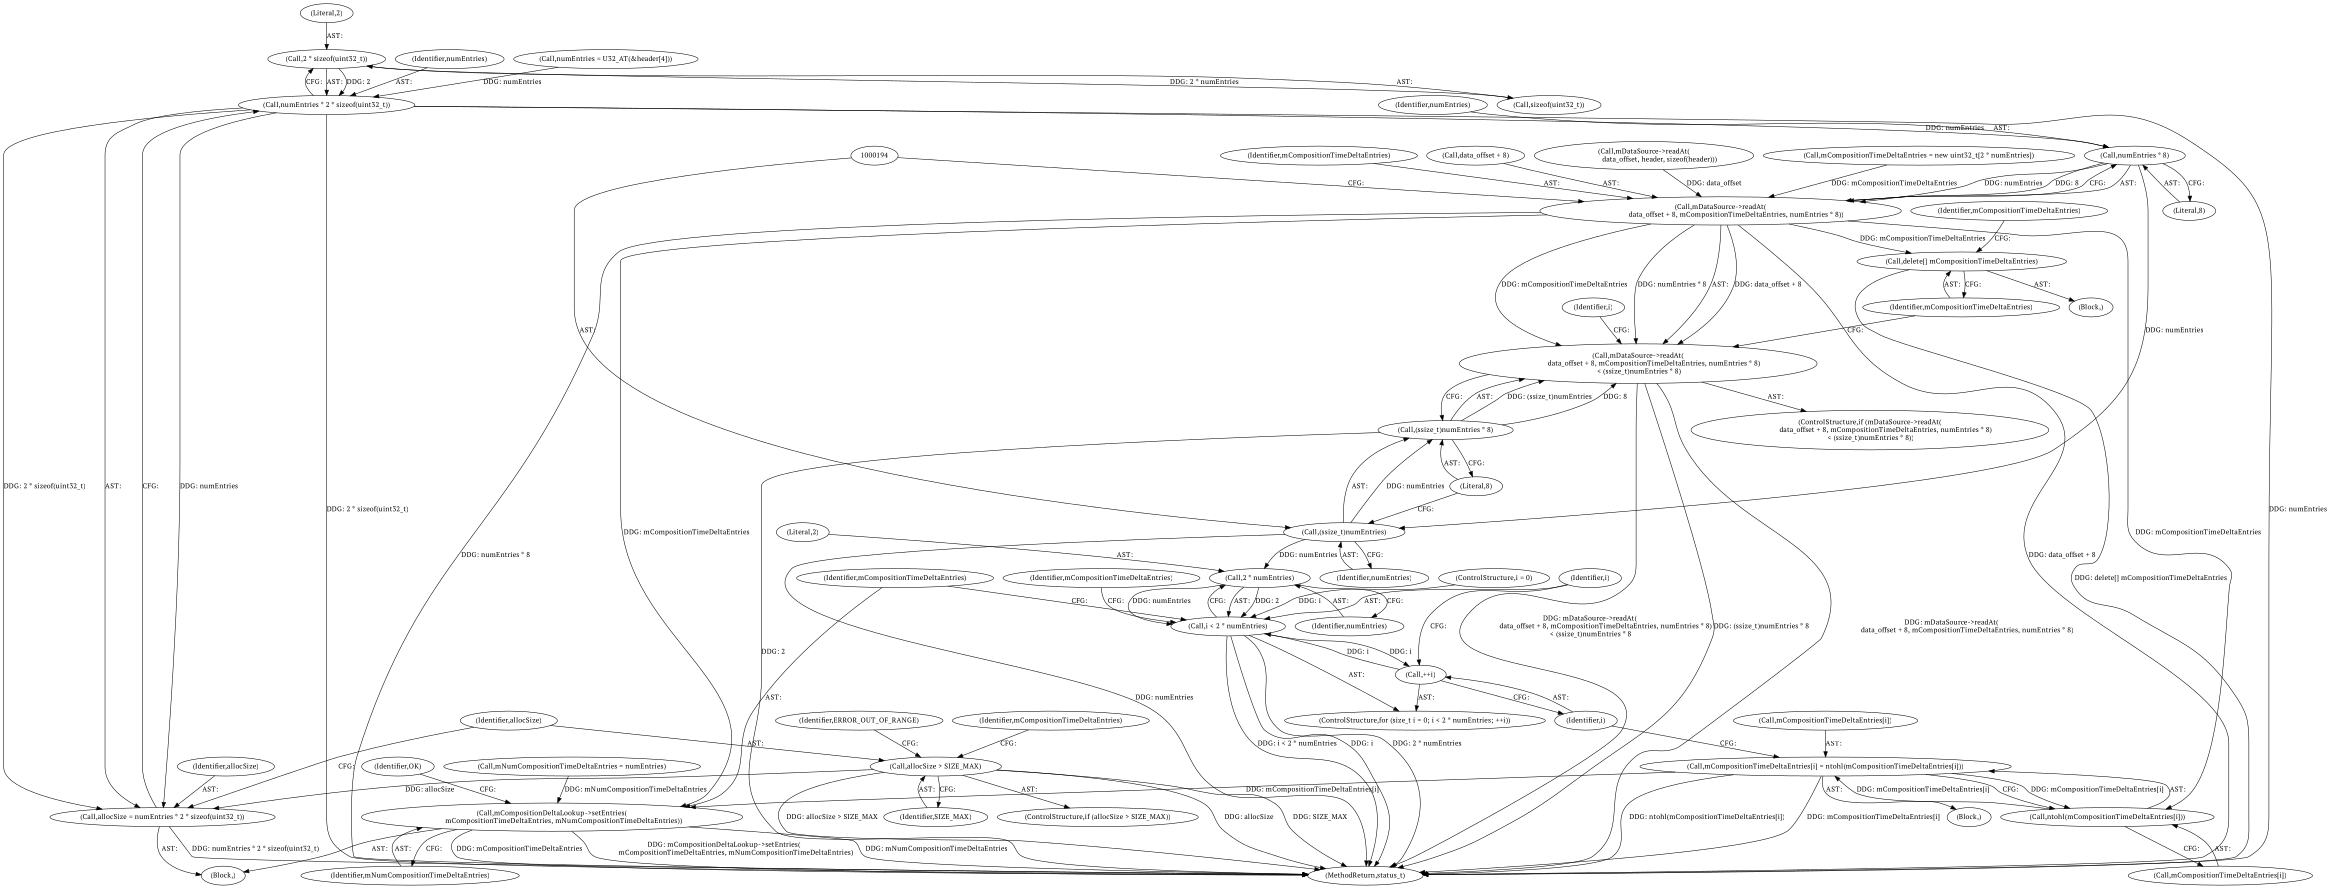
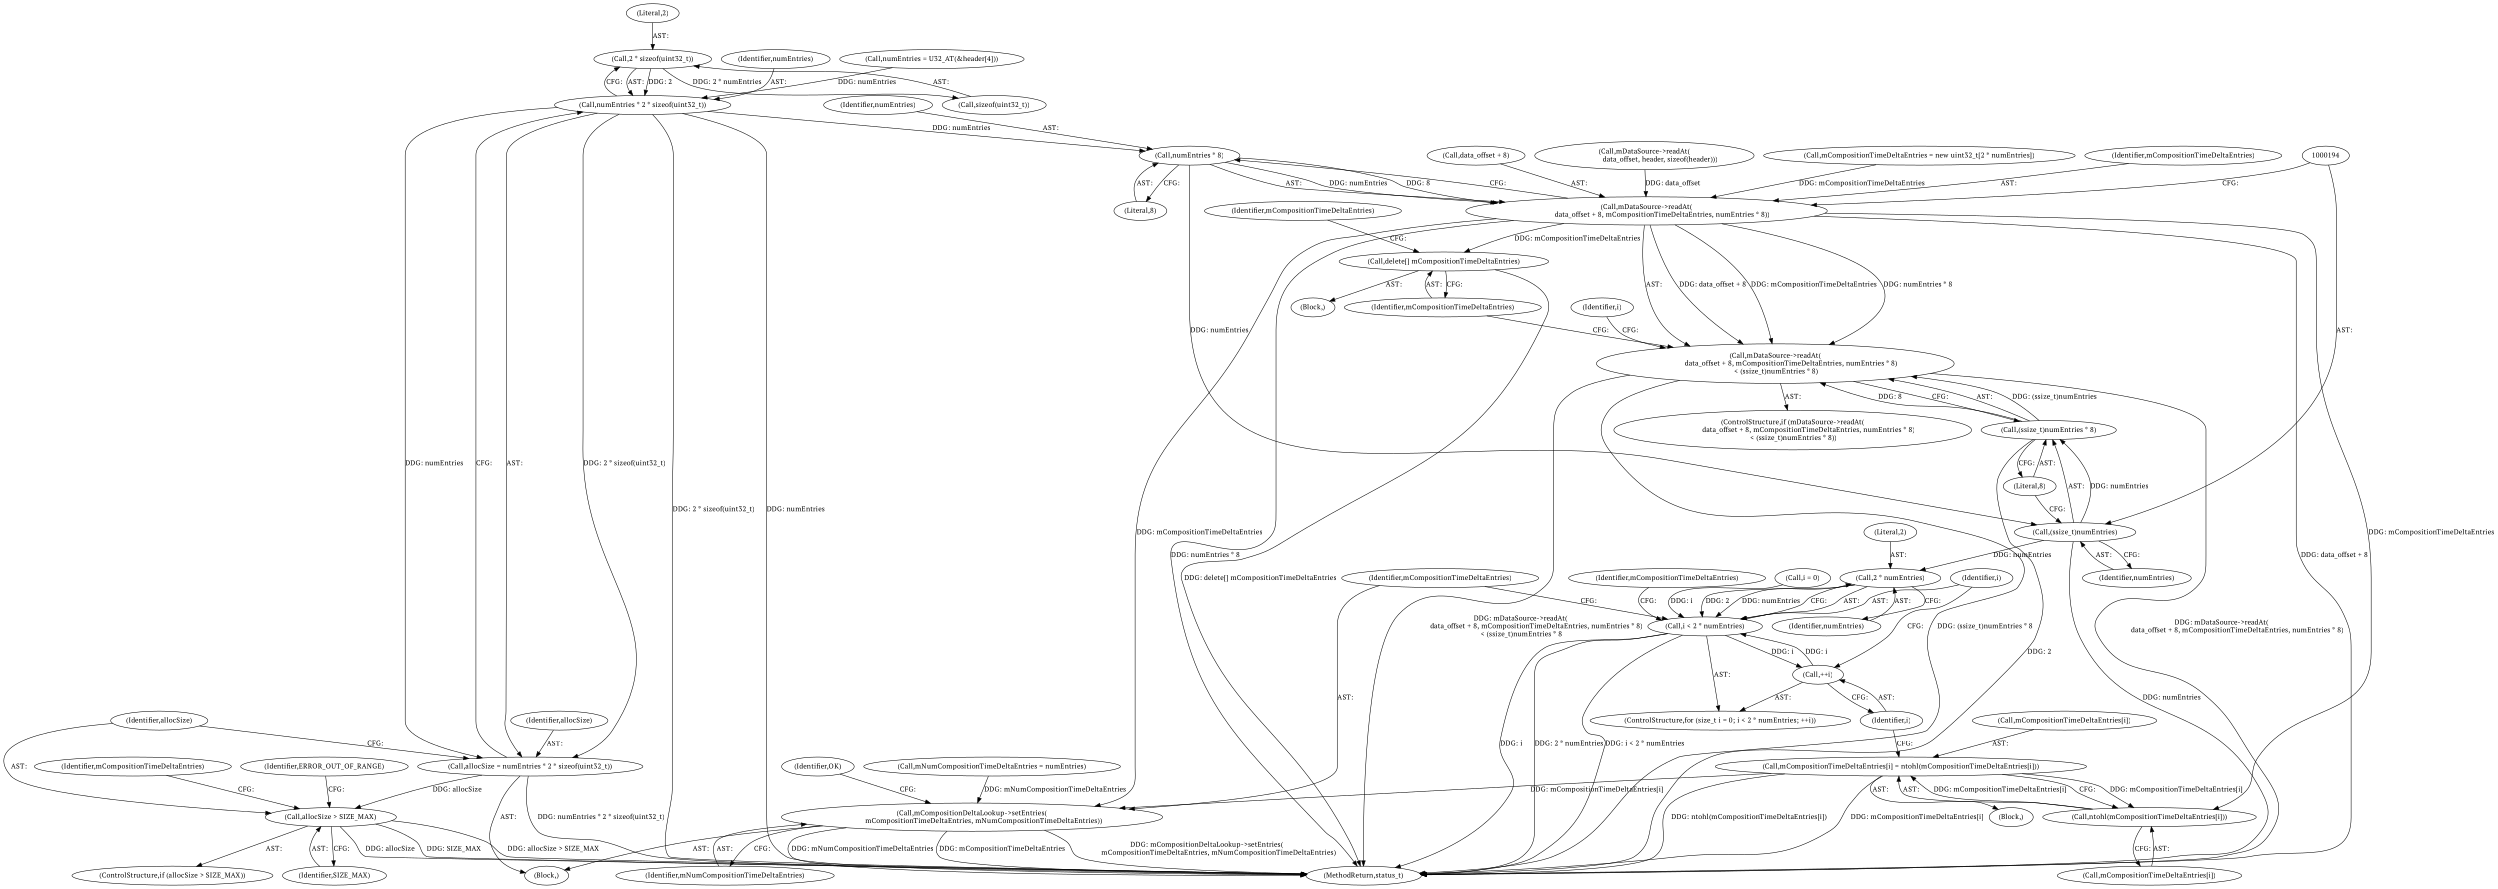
node "(ControlStructure,i = 0)": label "(ControlStructure,i = 0)" -> "(Call,i = 0)"
edge "(Call,allocSize > SIZE_MAX)" -> "(Call,allocSize = numEntries * 2 * sizeof(uint32_t))": reversed
